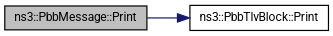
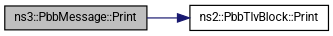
node "ns3::PbbTlvBlock::Print": label "ns3::PbbTlvBlock::Print" -> "ns2::PbbTlvBlock::Print"
